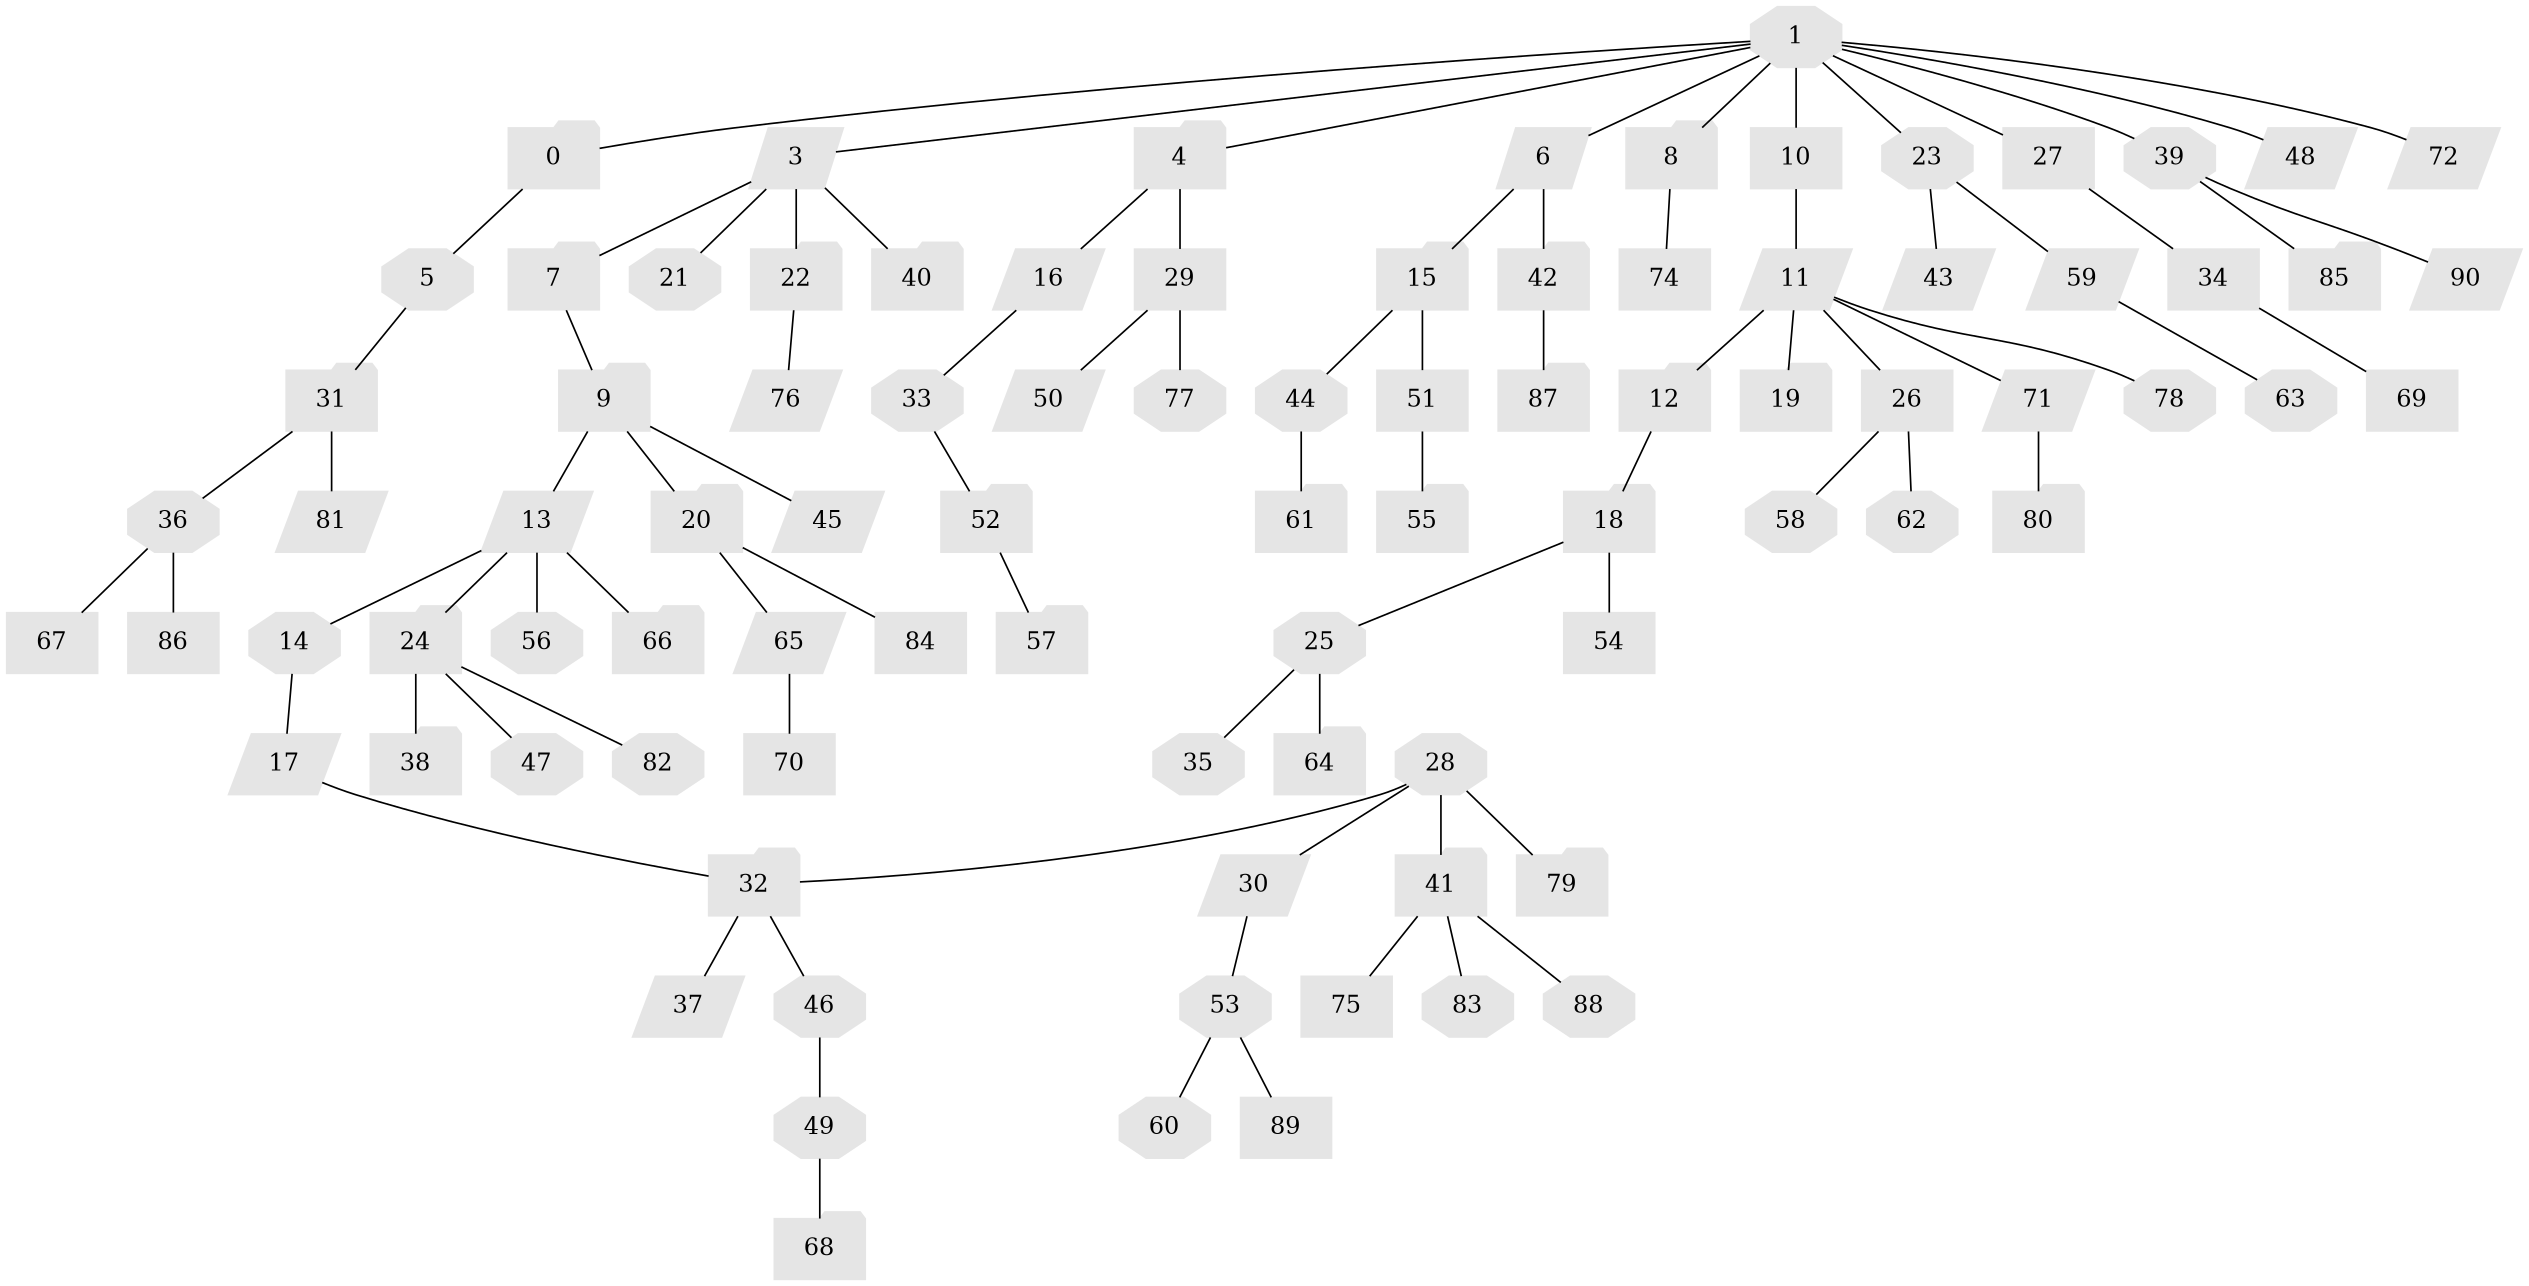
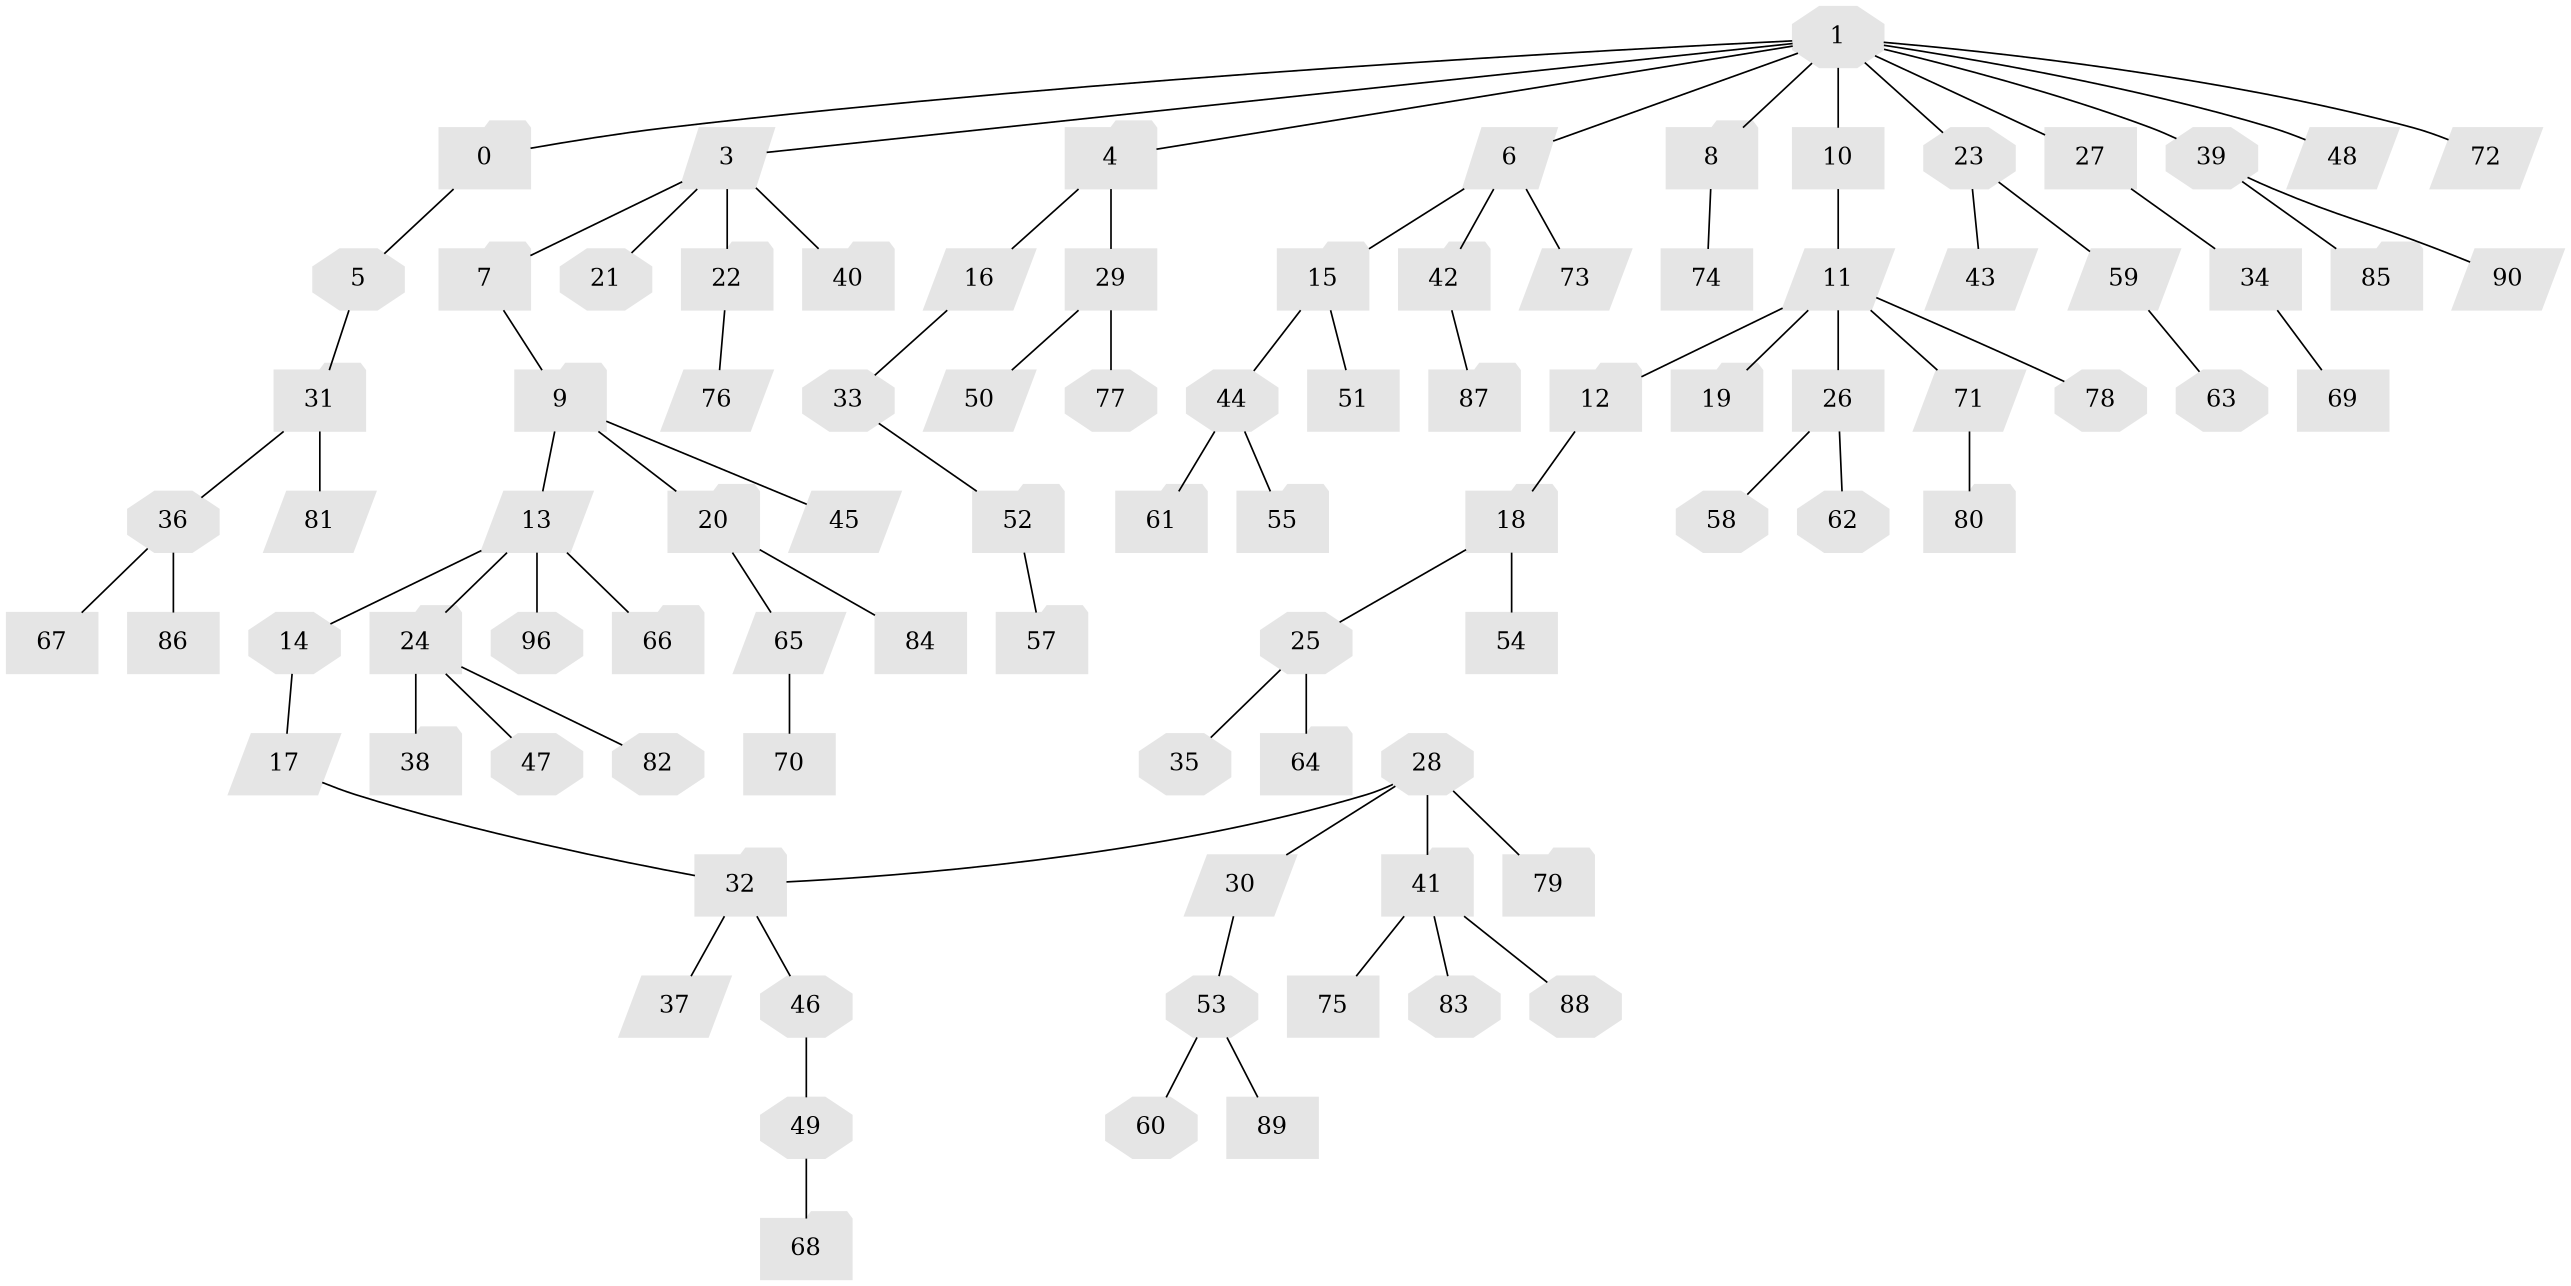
node "73": added
edge "51" -- "55": now "44" -- "55"
node "56": label "56" -> "96"
